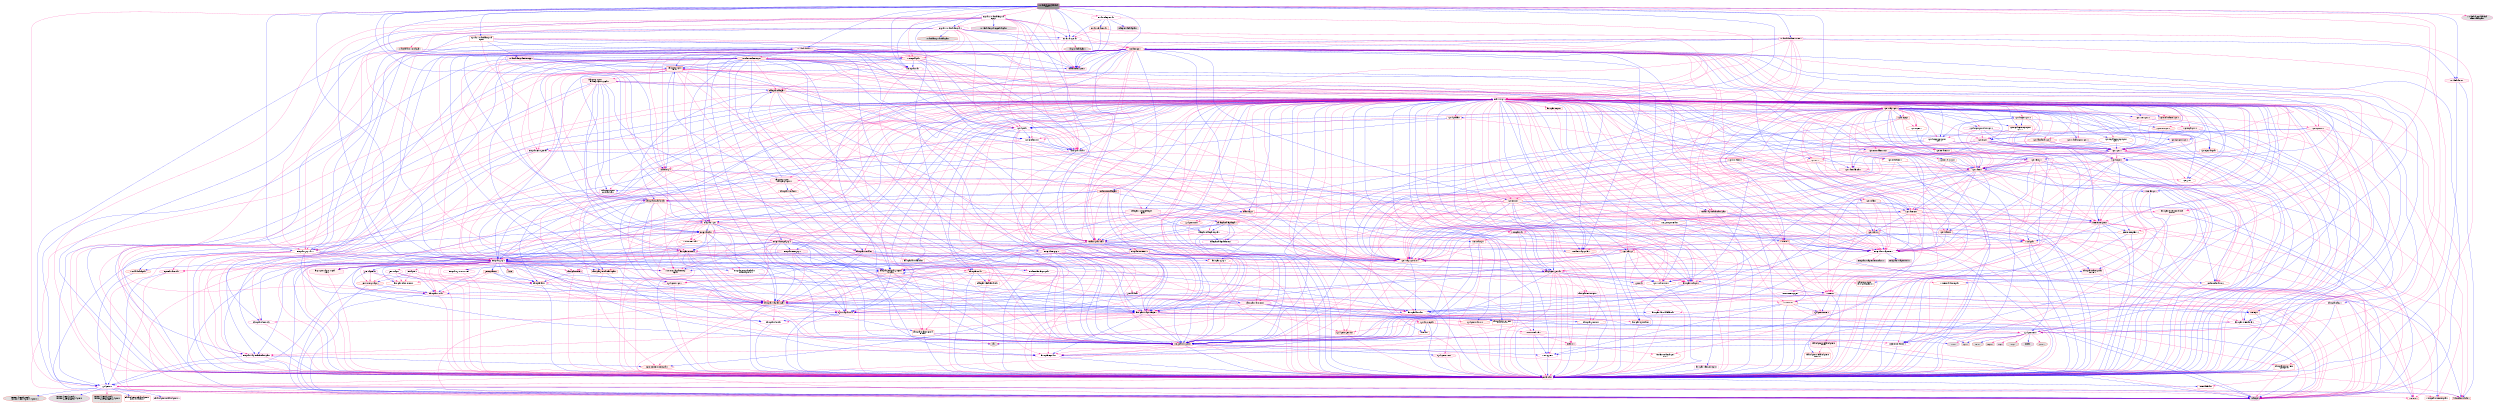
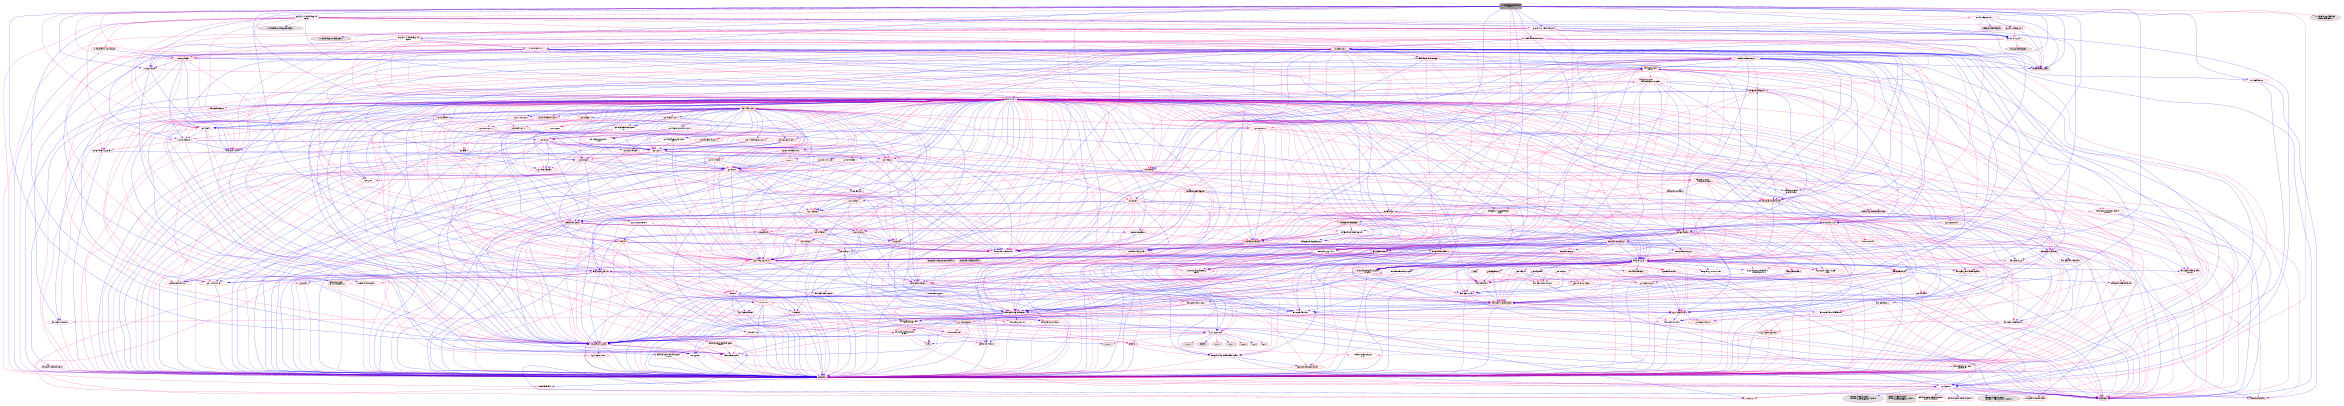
node "Math/LogVerbosity.h": label "Math/LogVerbosity.h" -> "Math/Edge.h"
edge "Math/Vector4.h" -> "Logging/LogMacros.h": color deeppink -> blue
edge "Logging/LogCategory.h" -> "UObject/NameTypes.h": color blue -> deeppink
node "Templates/Tuple.h": shape ellipse -> box
edge "Templates/MemoryOps.h" -> "math.h": now "Templates/MemoryOps.h" -> "Templates/Requires.h"
